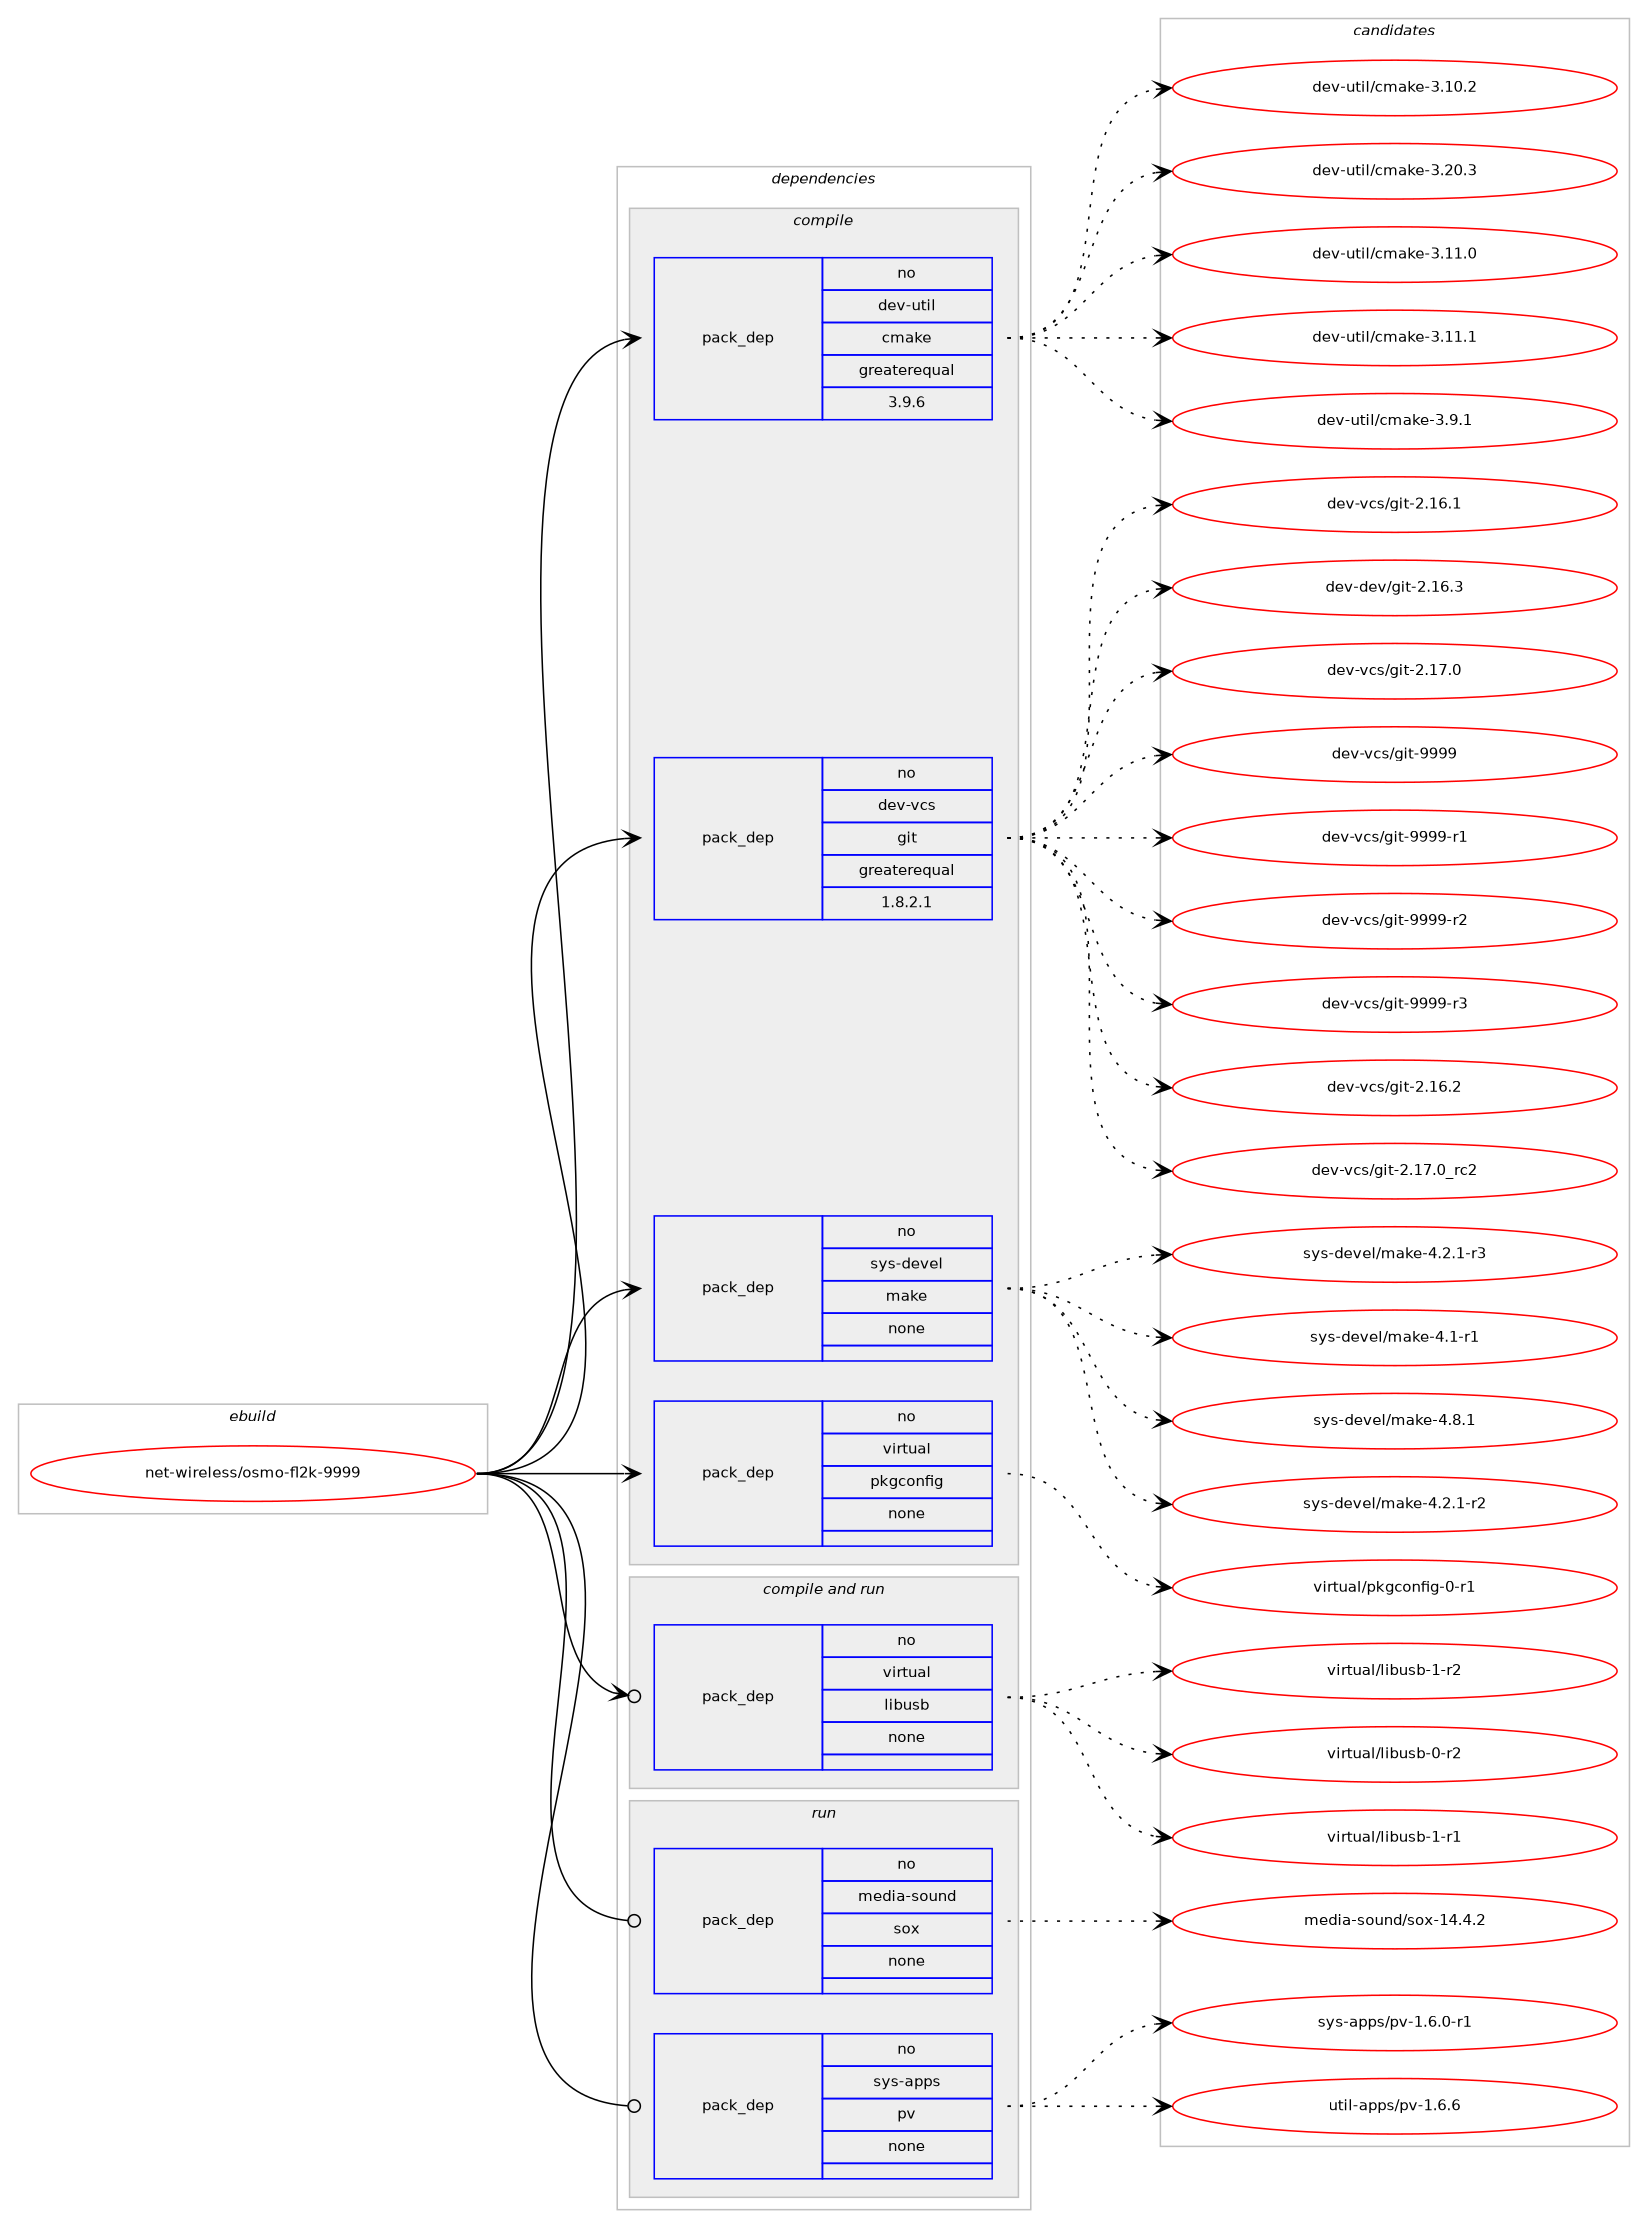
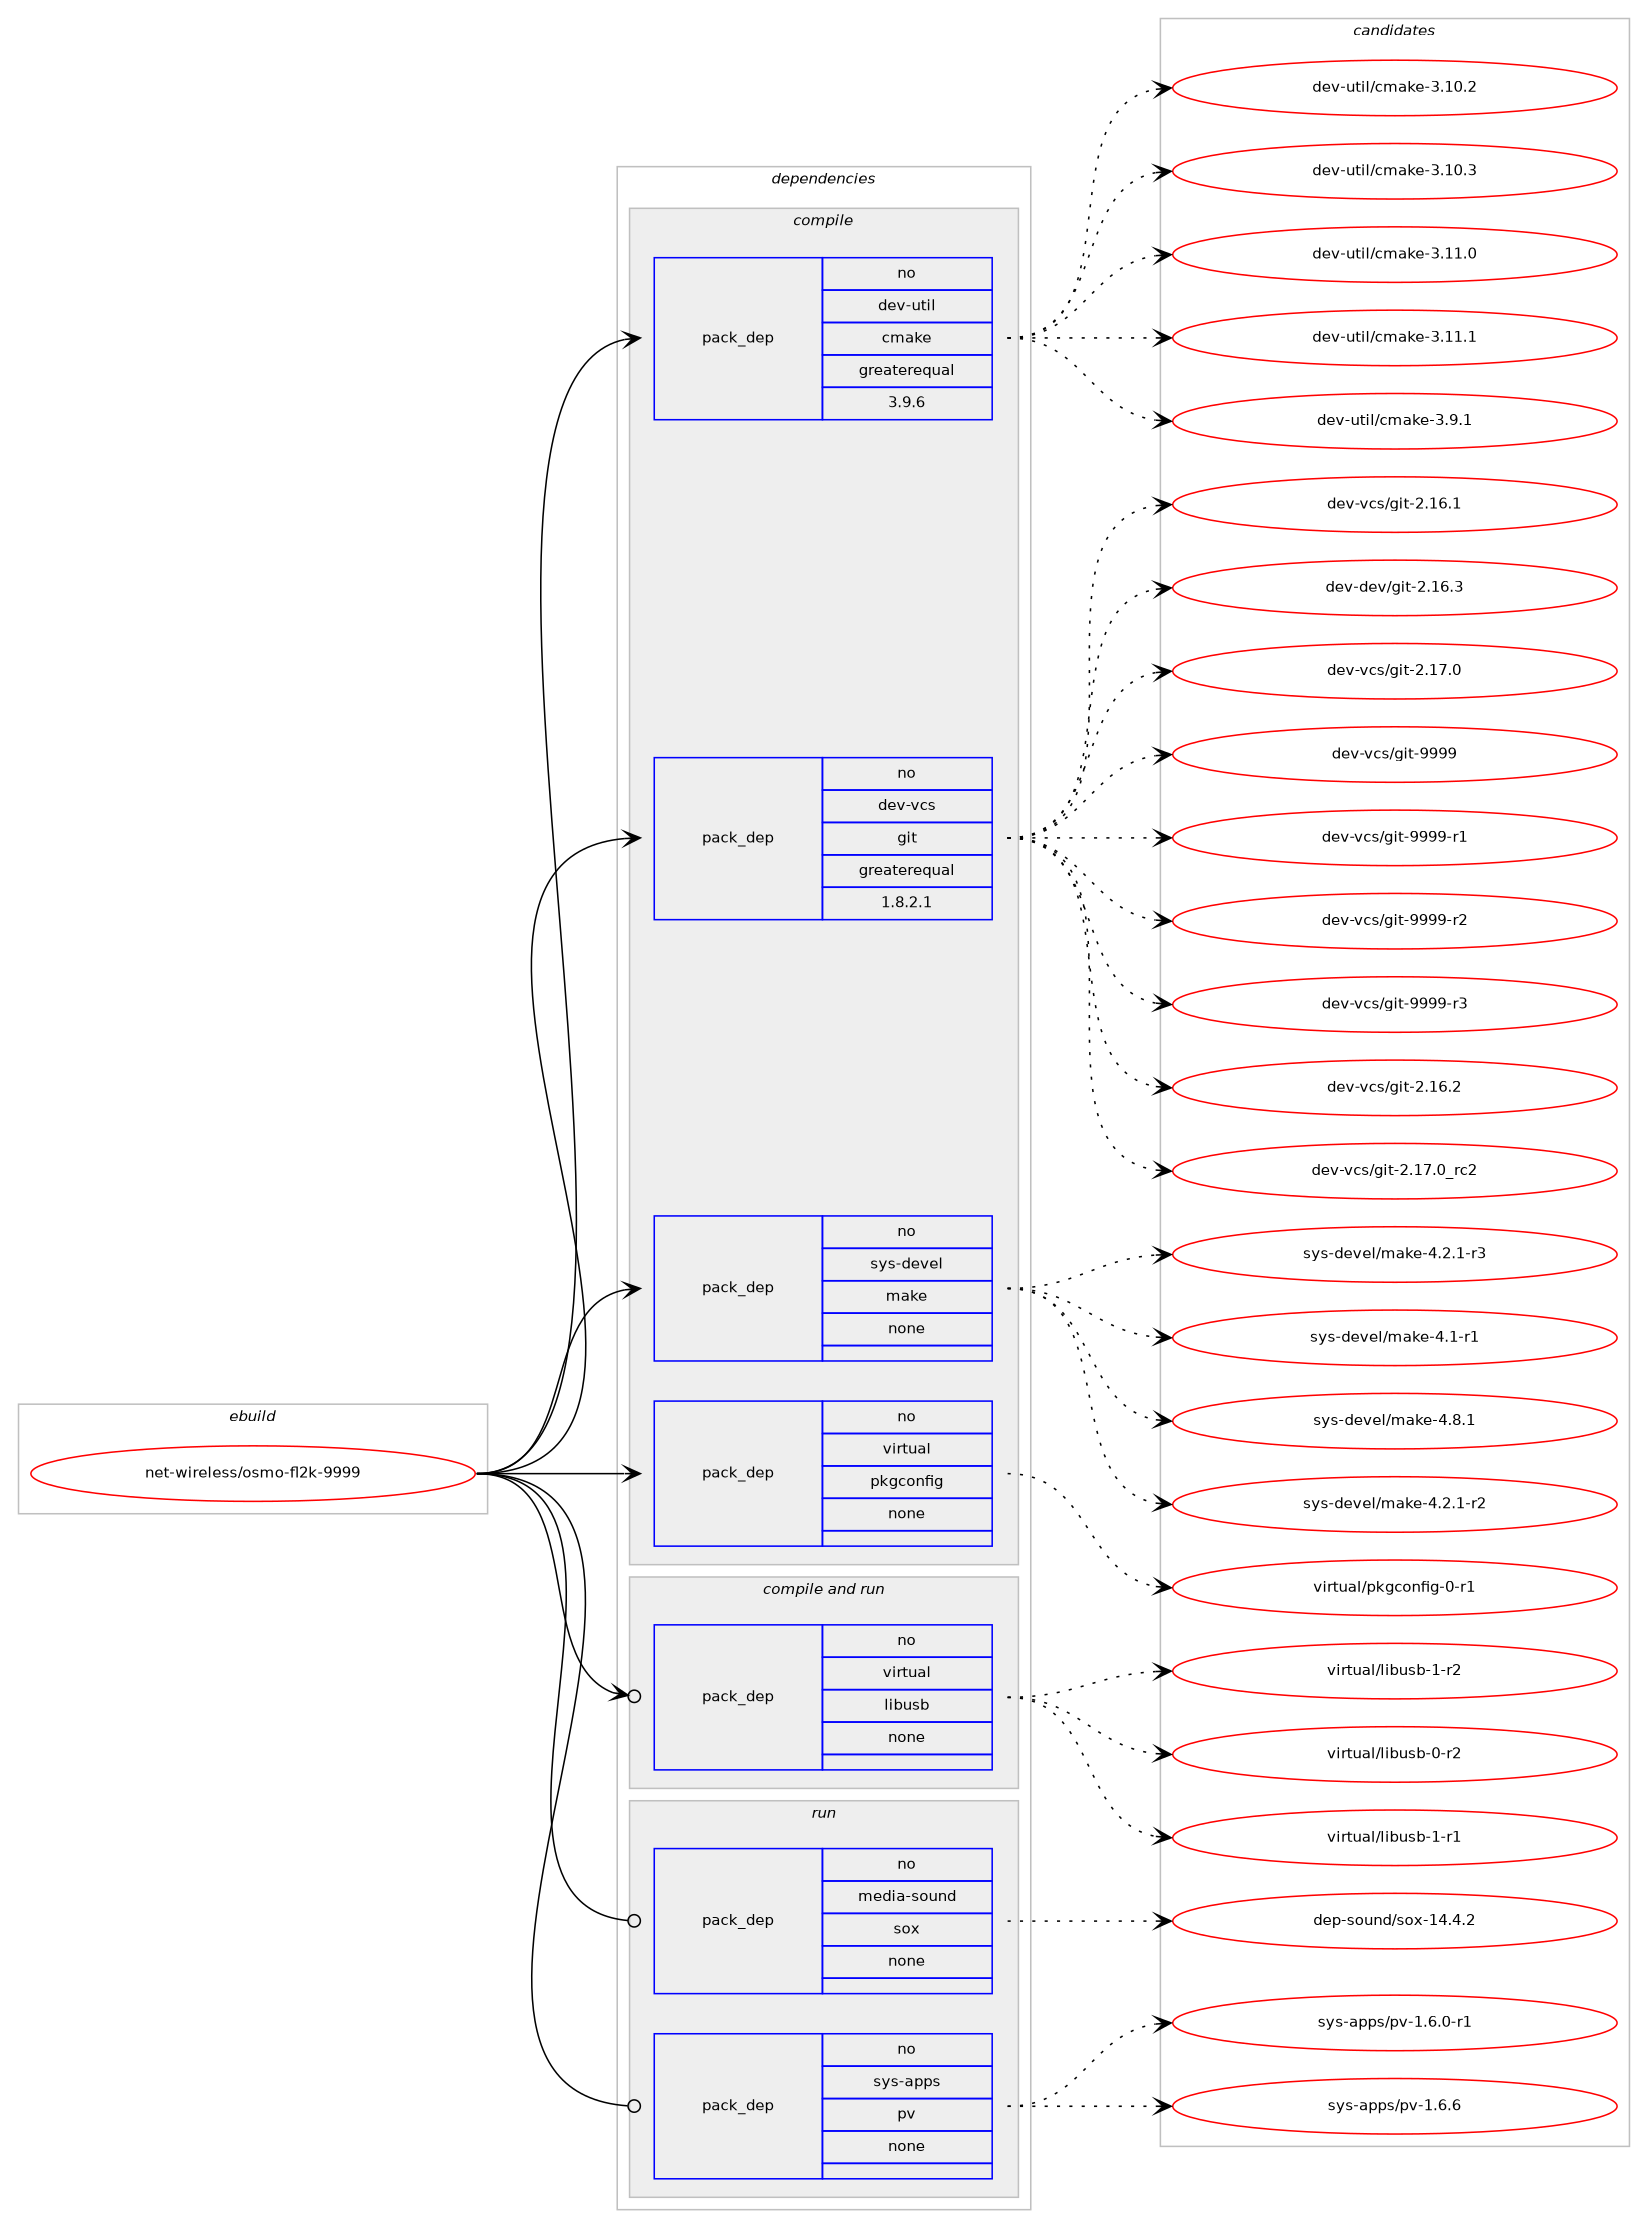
node "dev-util/cmake-3.20.3": label "dev-util/cmake-3.20.3" -> "dev-util/cmake-3.10.3"
node "media-sound/sox-14.4.2": label "media-sound/sox-14.4.2" -> "dep-sound/sox-14.4.2"
node "util-apps/pv-1.6.6": label "util-apps/pv-1.6.6" -> "sys-apps/pv-1.6.6"
